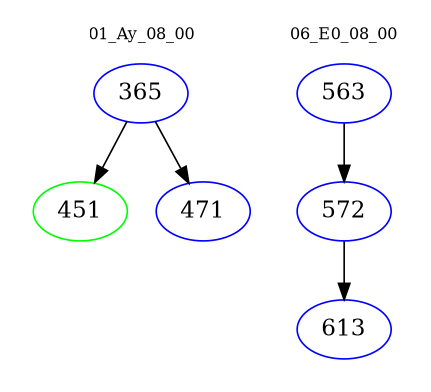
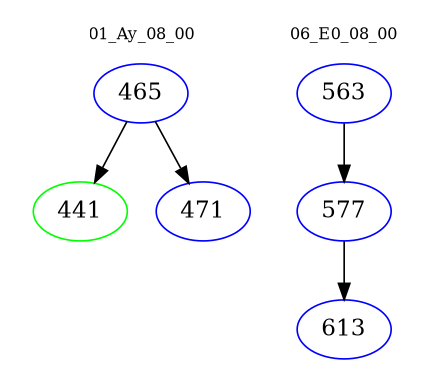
node "365": label "365" -> "465"
node "451": label "451" -> "441"
node "572": label "572" -> "577"
